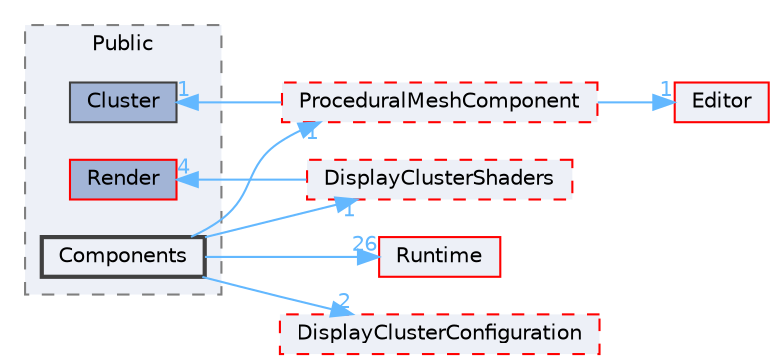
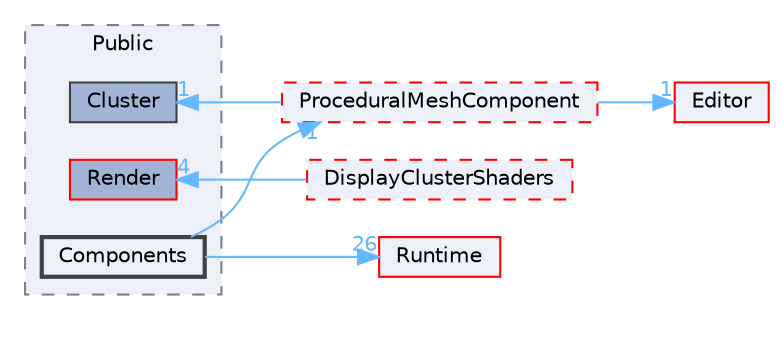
edge "Components" -> "DisplayClusterShaders": removed
node "DisplayClusterConfiguration": removed
